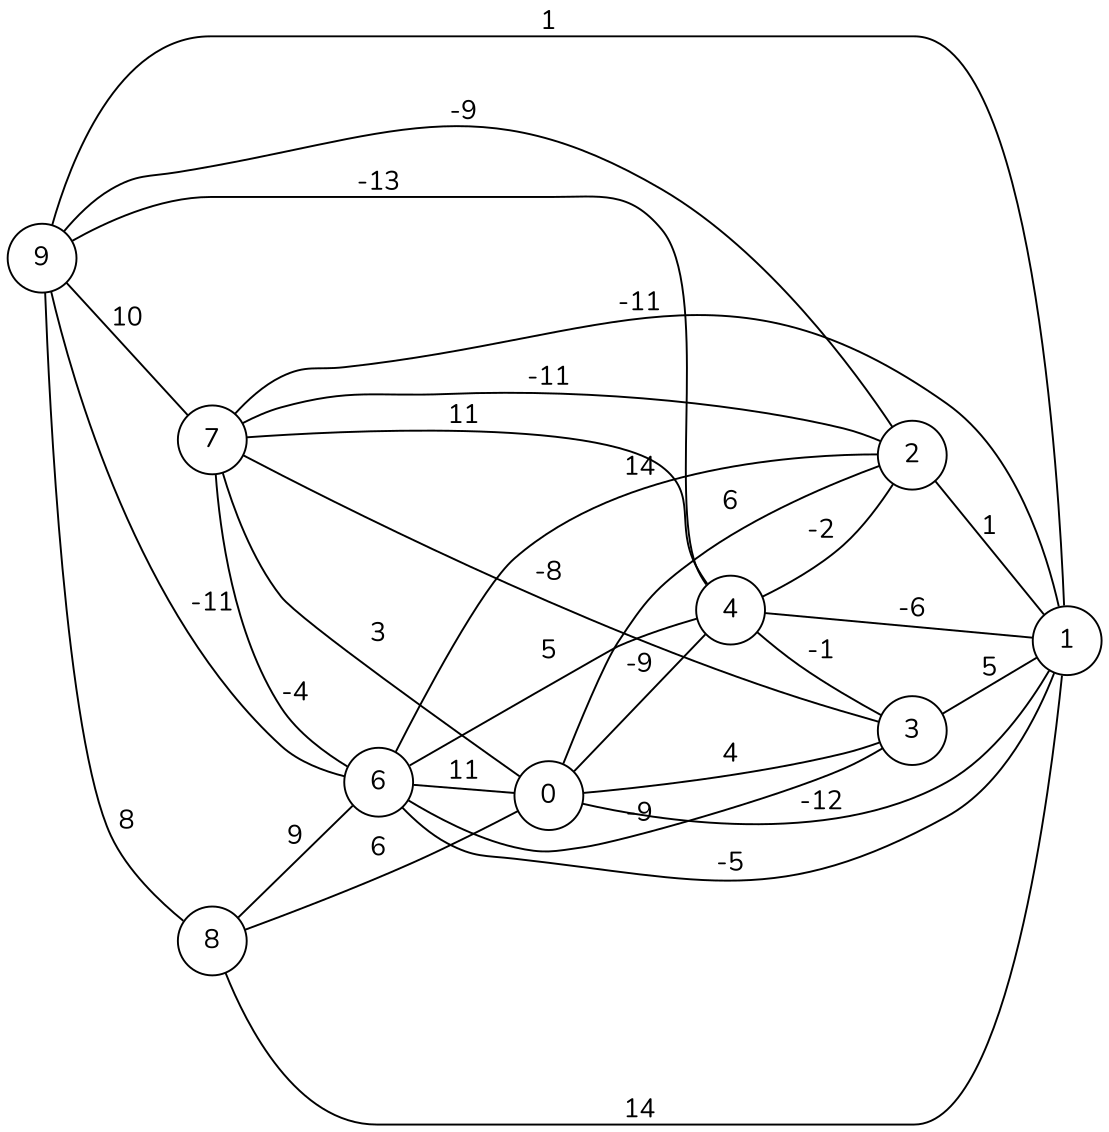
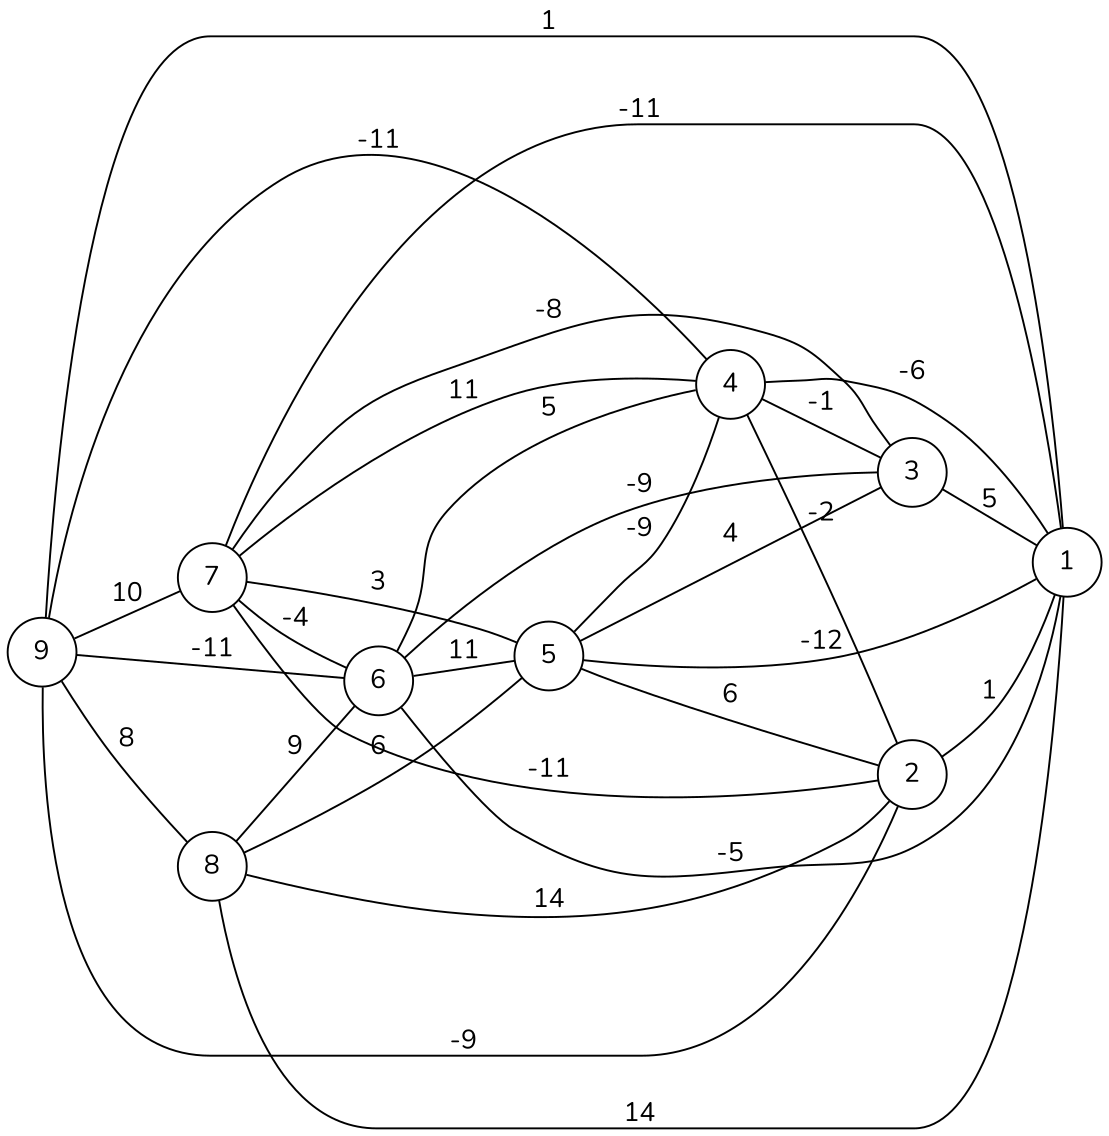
edge "9" -- "4": label "-13" -> "-11"
edge "2" -- "6": now "2" -- "8"
node "0": label "0" -> "5"
